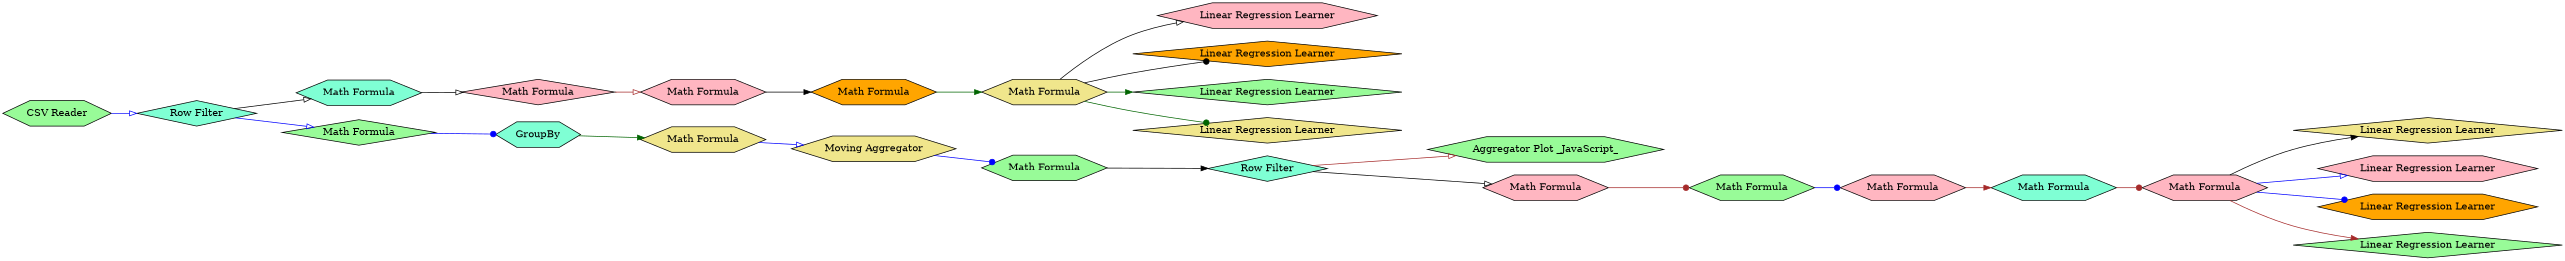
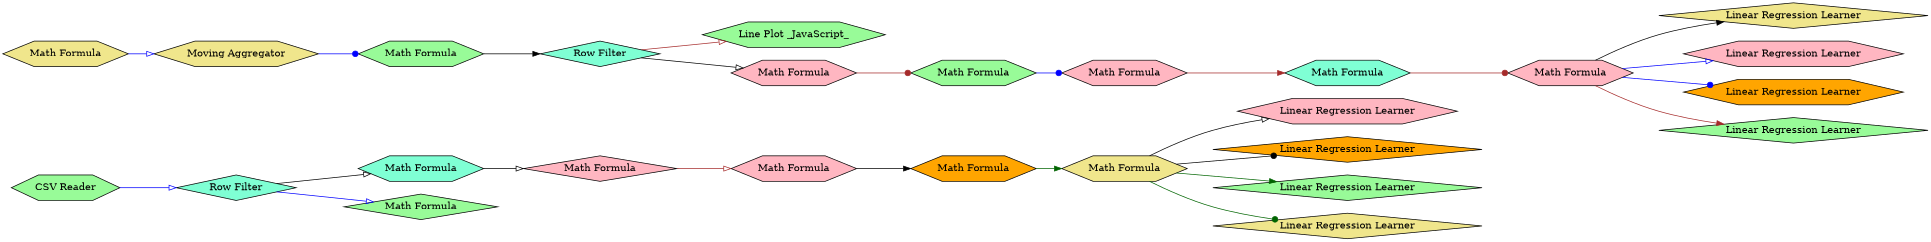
node "GroupBy": removed
node "Aggregator Plot _JavaScript_": label "Aggregator Plot _JavaScript_" -> "Line Plot _JavaScript_"
